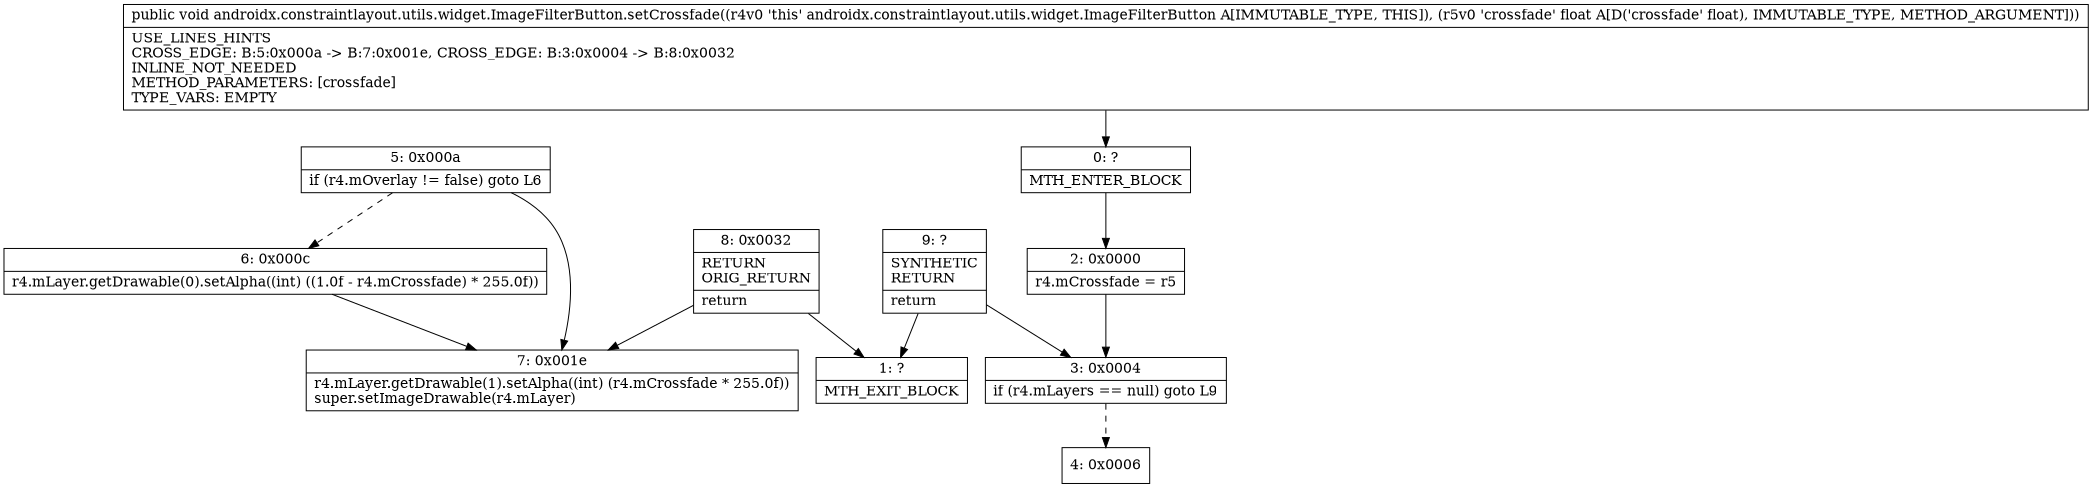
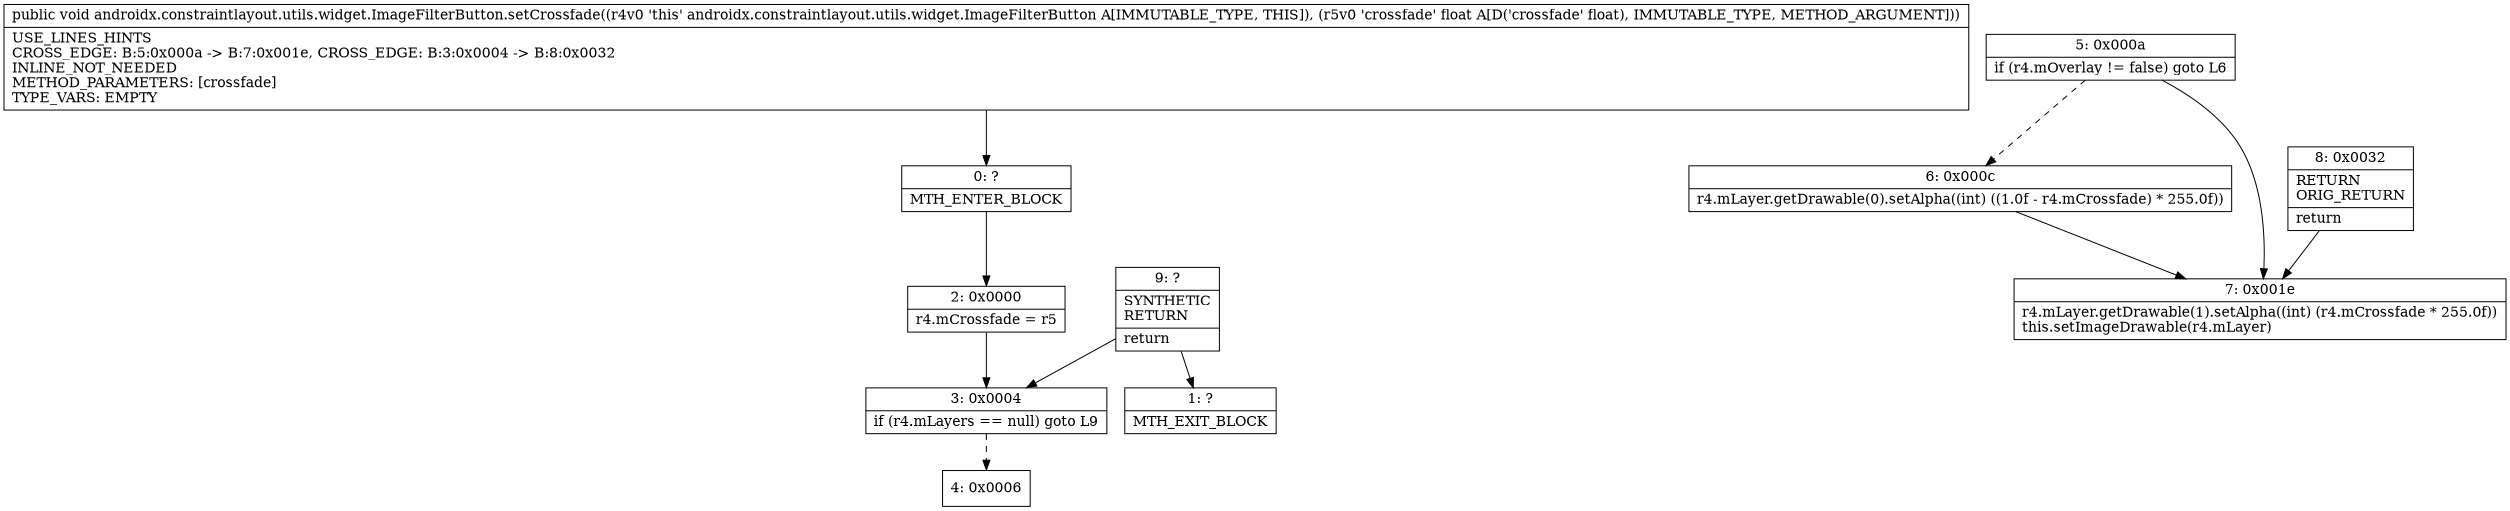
edge "8: 0x0032" -> "1: ?": removed
node "7: 0x001e": text "super.setImageDrawable(r4.mLayer)" -> "this.setImageDrawable(r4.mLayer)"
